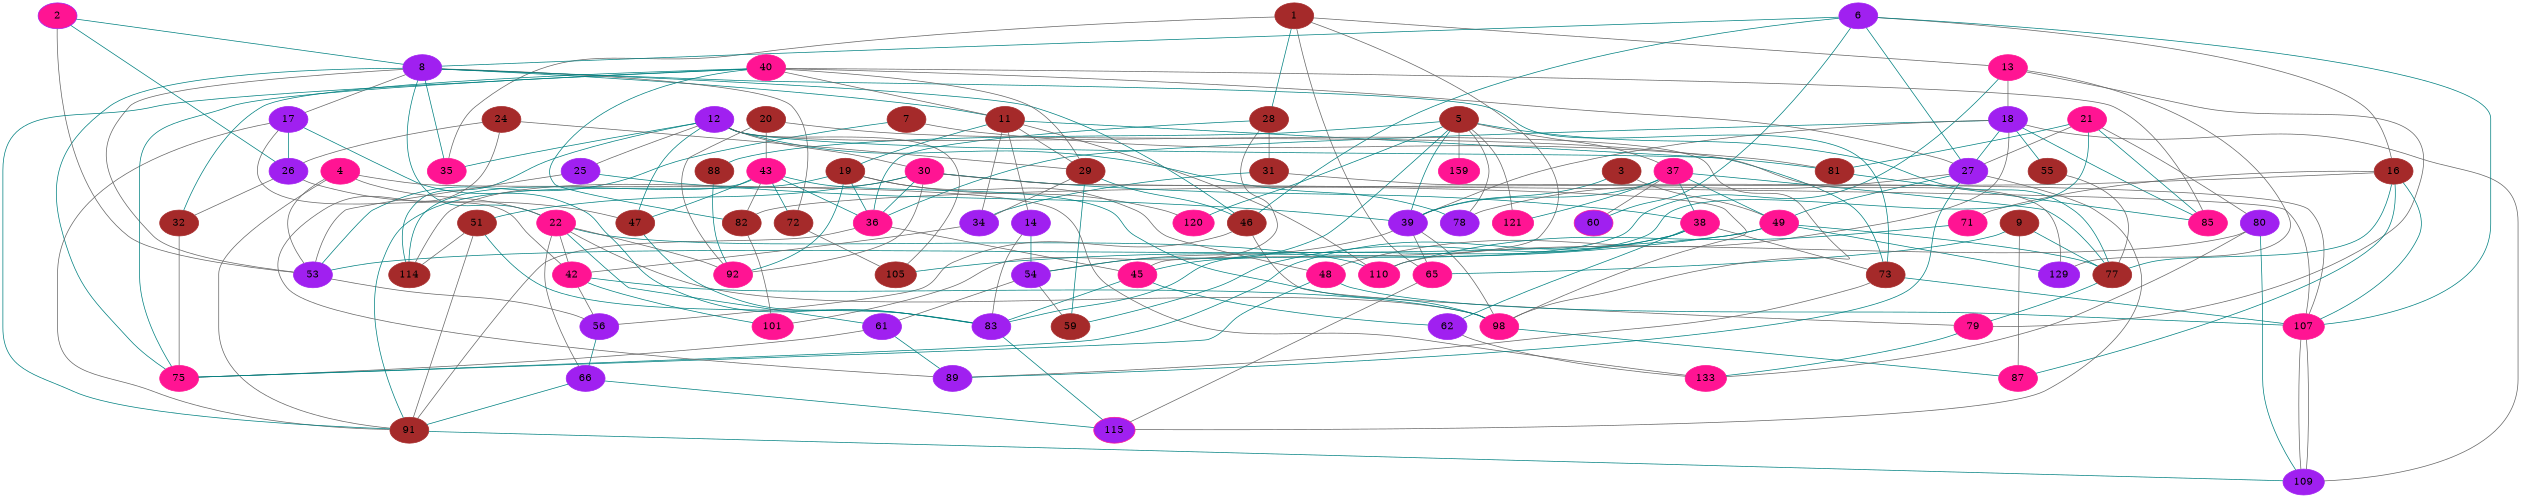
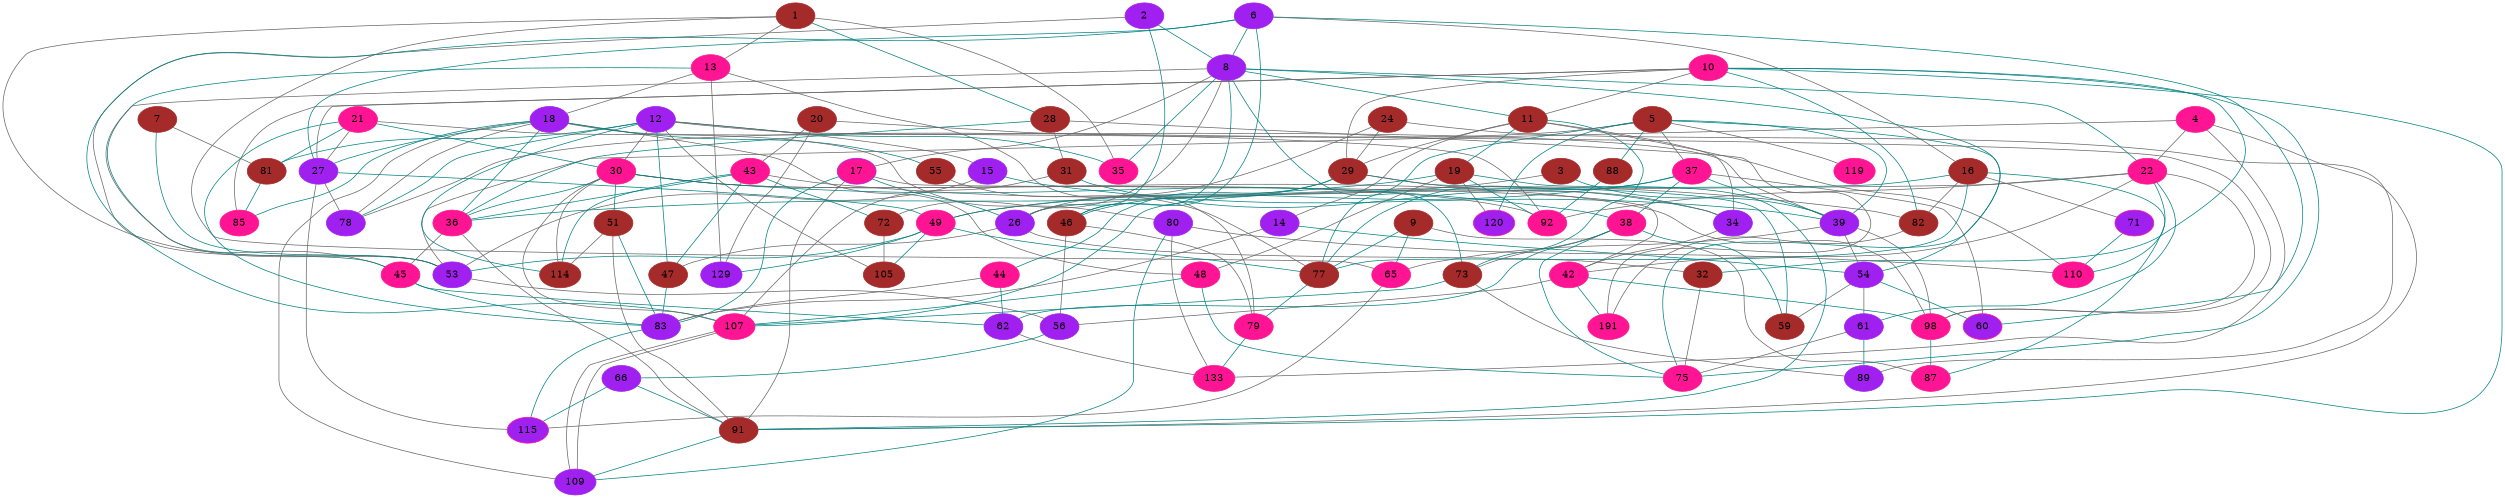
node "2": fillcolor deeppink -> purple
node "40": label "40" -> "10"
node "17": fillcolor purple -> deeppink
edge "18" -- "78": added
node "25": label "25" -> "15"
node "159": label "159" -> "119"
edge "21" -- "85": now "21" -- "30"
node "120": fillcolor deeppink -> purple
node "121": removed
node "71": fillcolor deeppink -> purple
edge "43" -- "98": removed
node "44": added
edge "54" -- "60": added
edge "22" -- "66": now "22" -- "26"
node "101": label "101" -> "191"
edge "27" -- "89": removed
